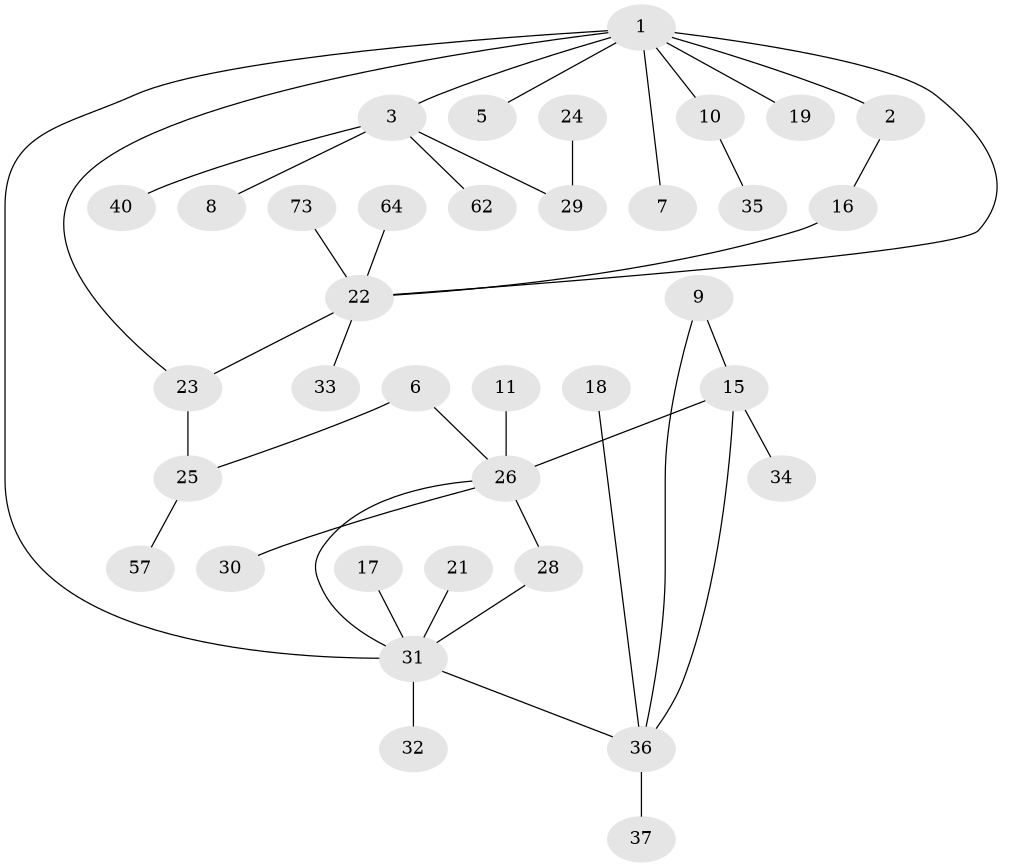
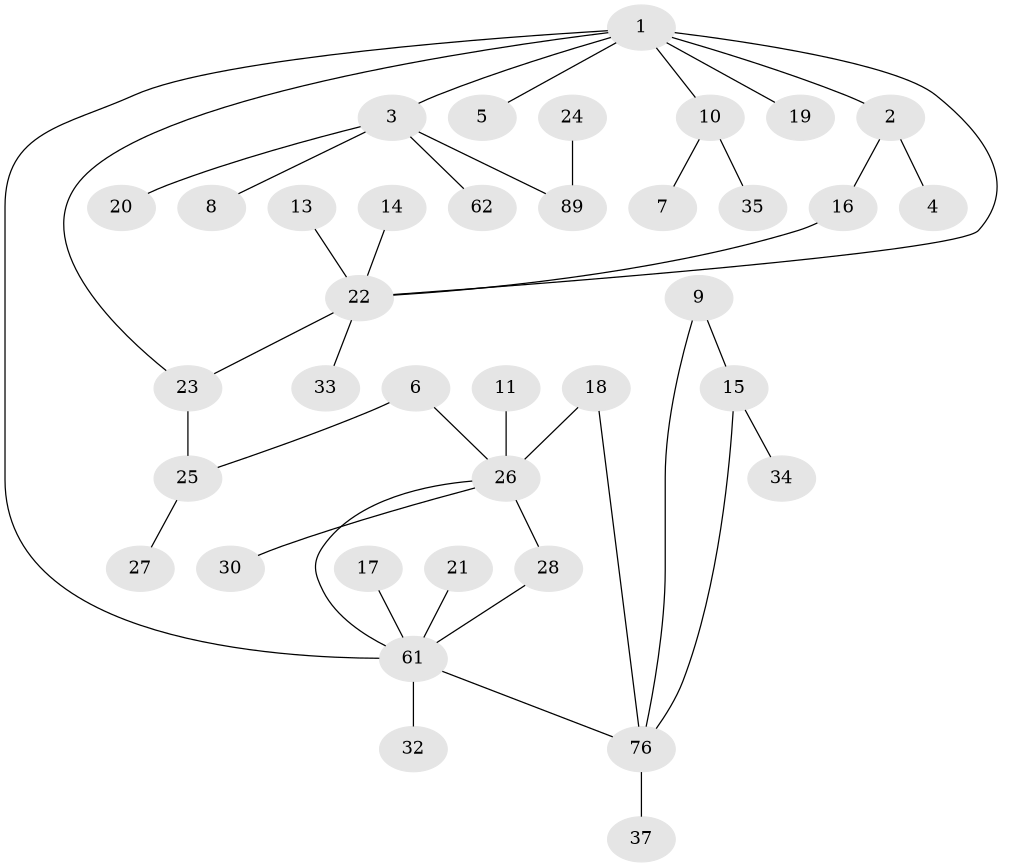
edge "1" -- "7": now "10" -- "7"
node "40": label "40" -> "20"
node "73": label "73" -> "13"
node "64": label "64" -> "14"
node "29": label "29" -> "89"
node "4": added
edge "15" -- "26": now "18" -- "26"
node "57": label "57" -> "27"
node "31": label "31" -> "61"
node "36": label "36" -> "76"
